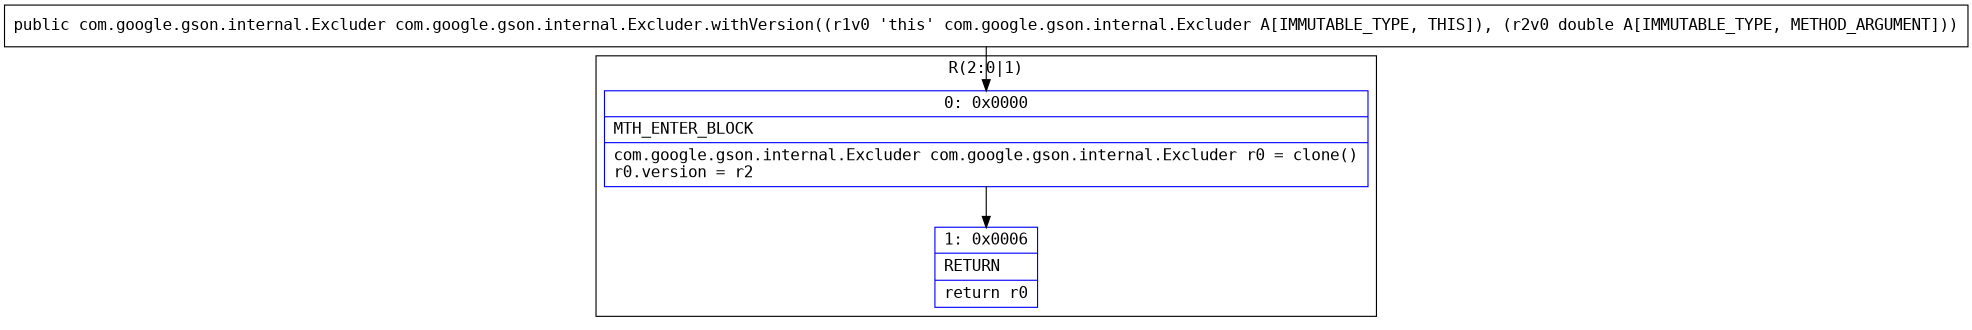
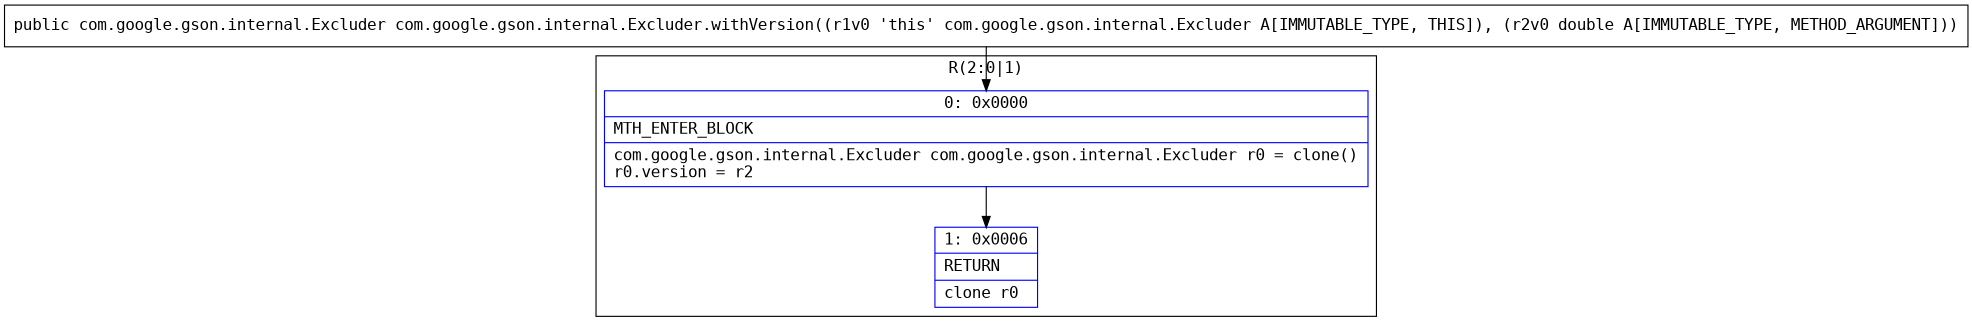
node "1: 0x0006": text "return r0" -> "clone r0"
